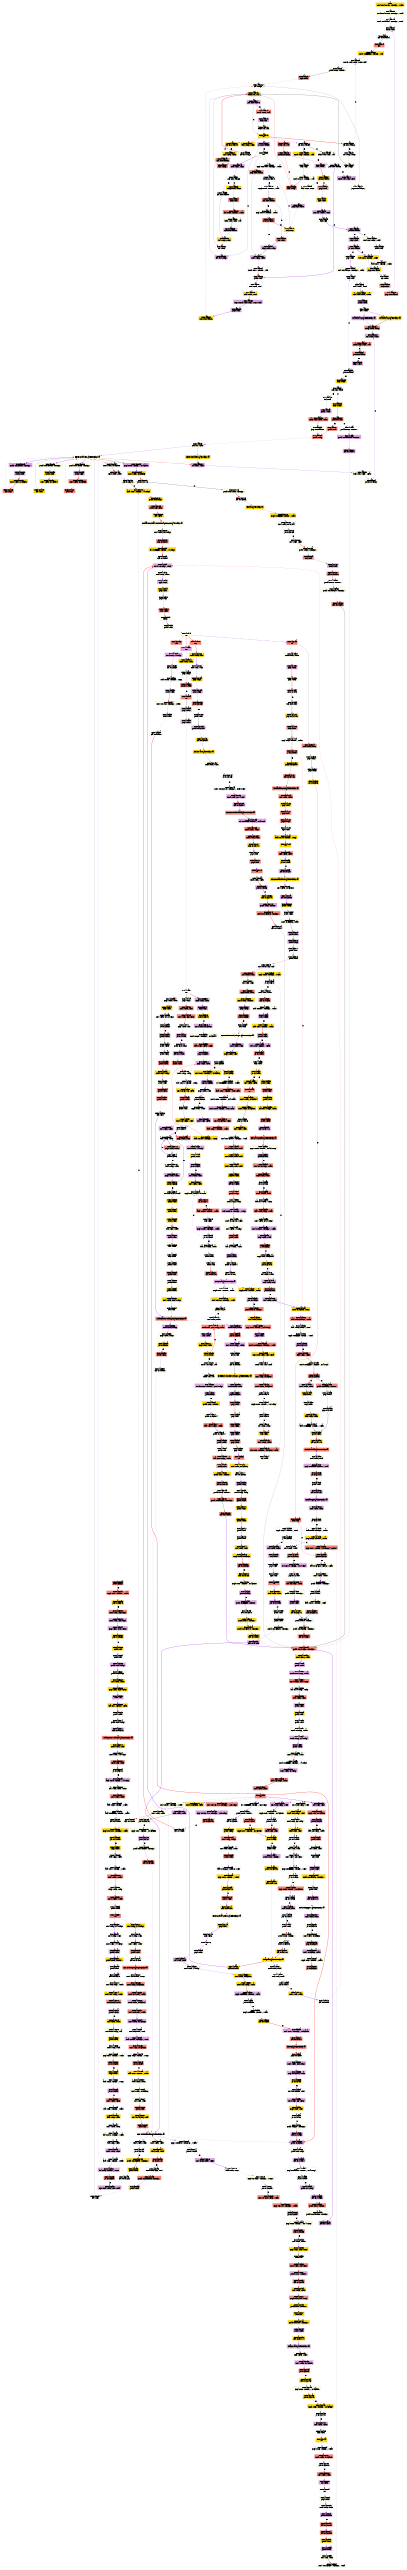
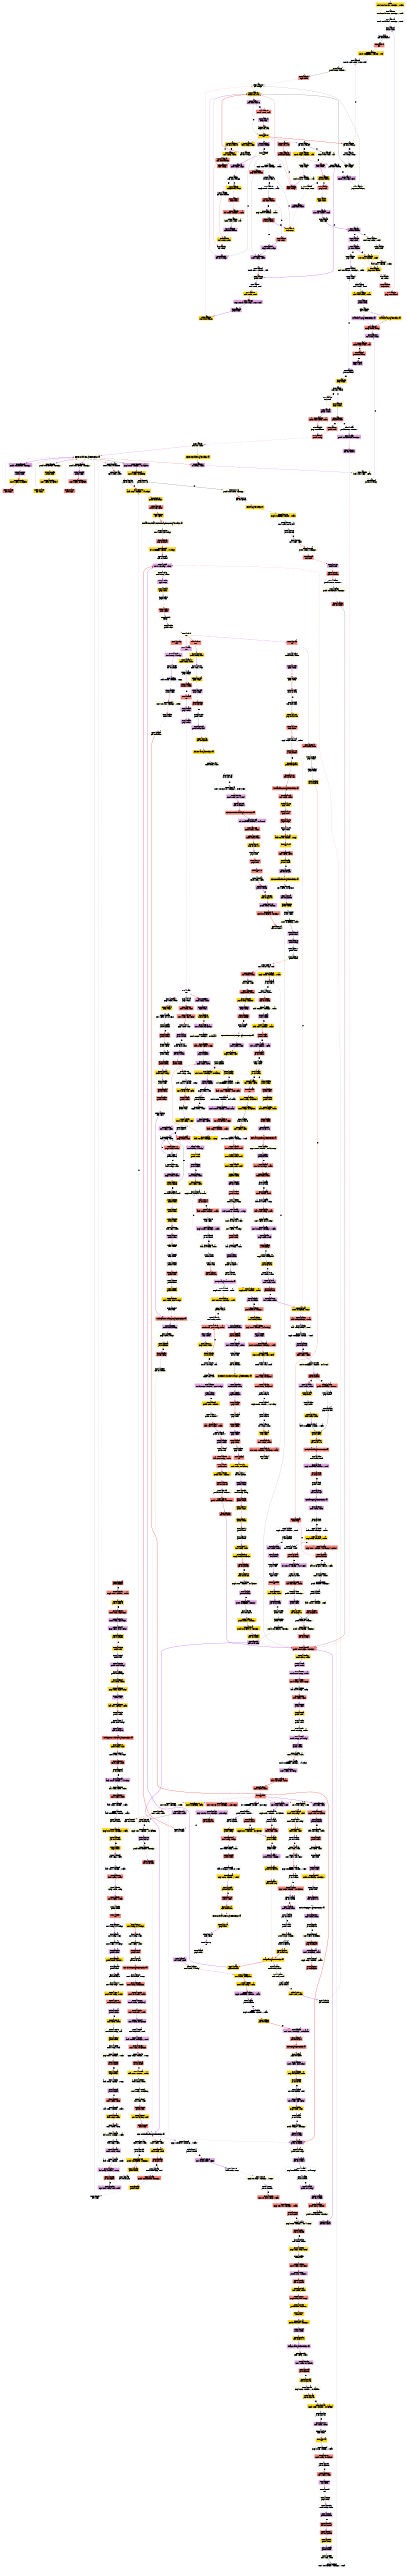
node "0x0041f3e3 cmpl 0x46bd04, %eax": fillcolor plum -> gold
